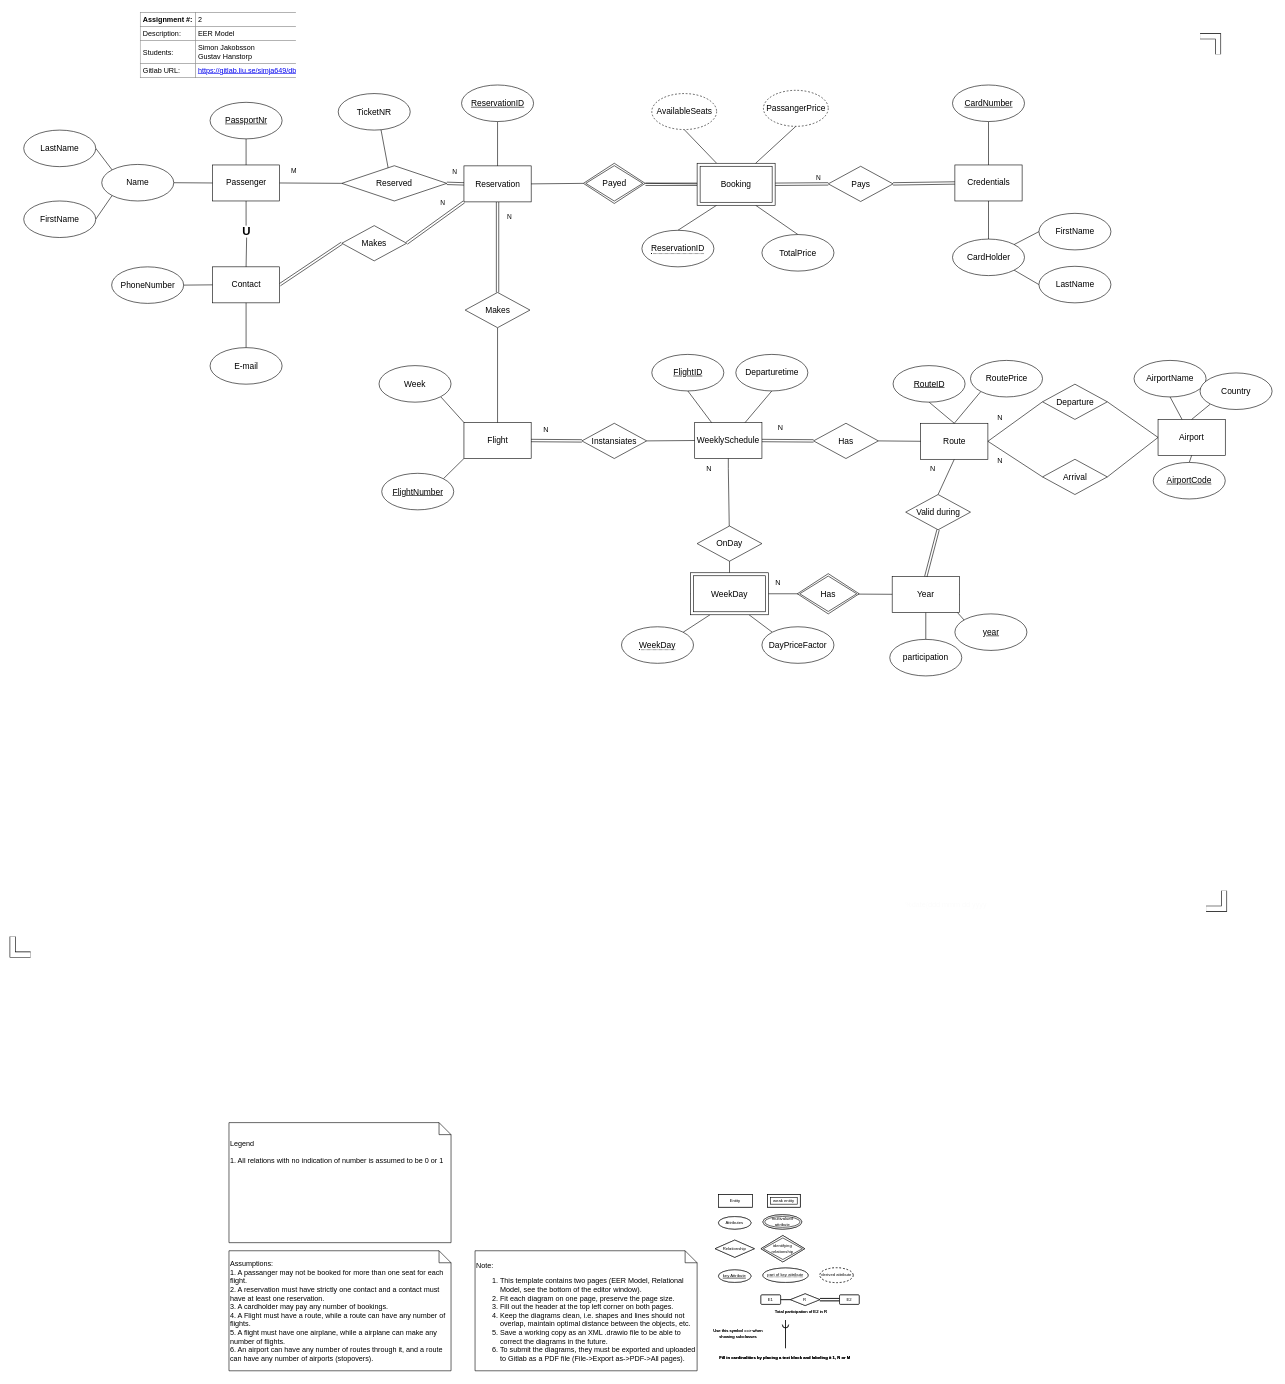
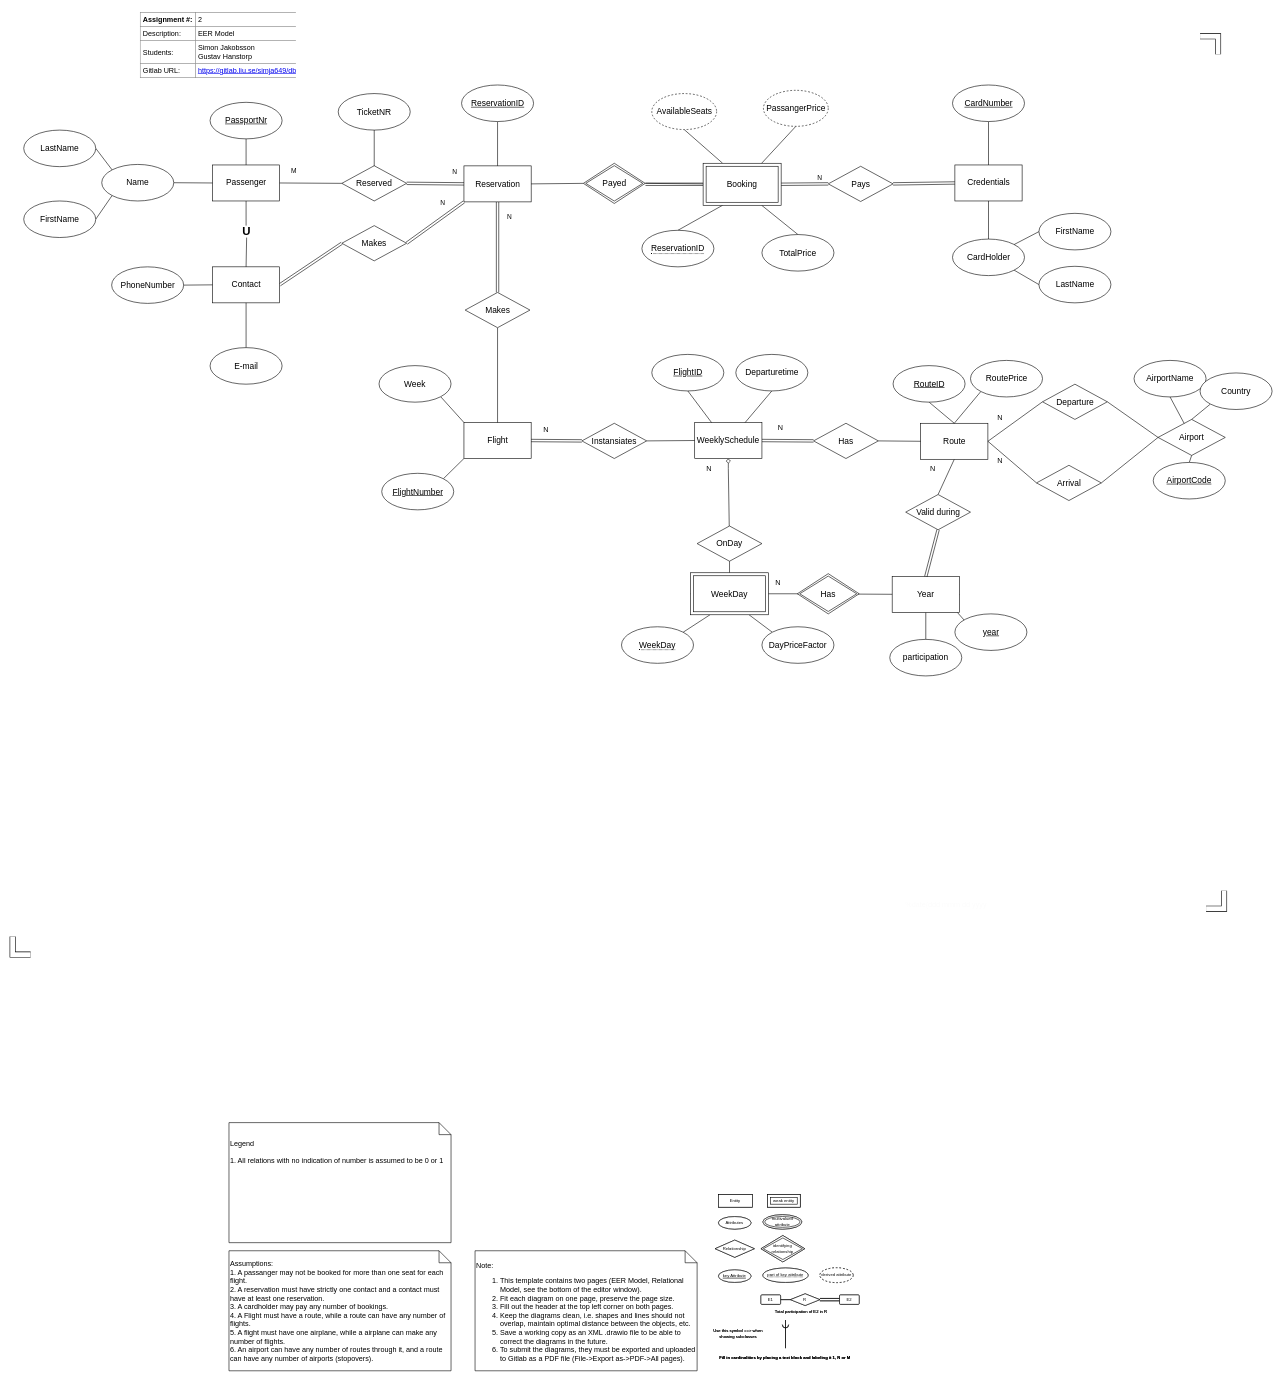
node "Reserved": size 105x35 -> 65x35
node "Booking": moved (736, 184) -> (742, 184)
node "Airport": shape rectangle -> diamond
edge "WeeklySchedule" -- "OnDay": arrowhead none -> diamond
node "Arrival": moved (1075, 477) -> (1069, 483)
